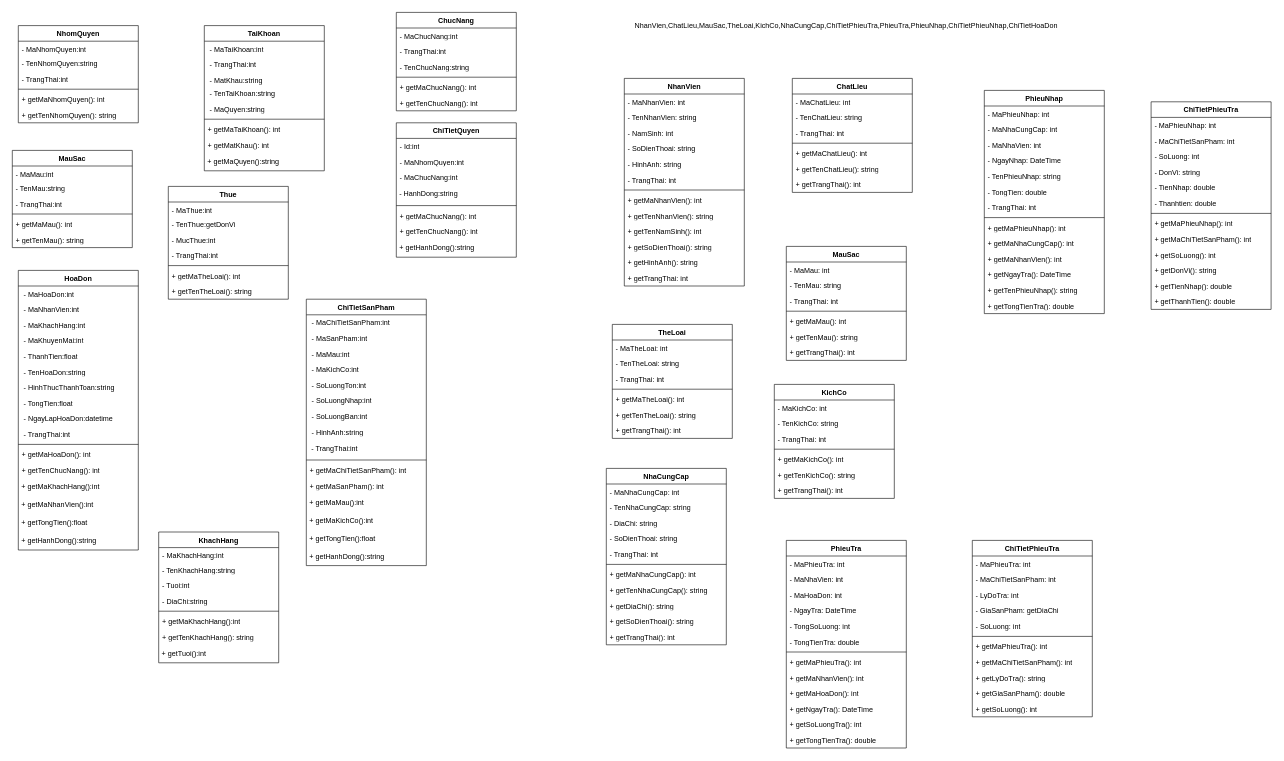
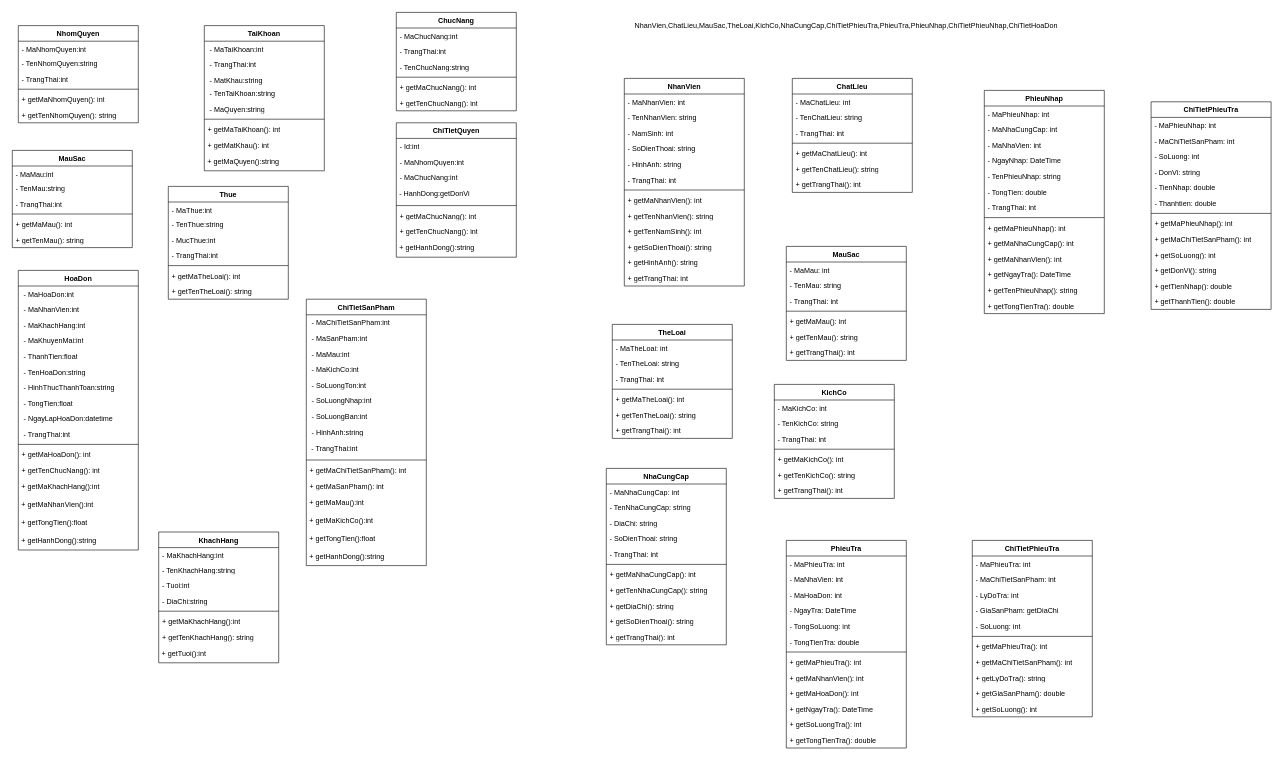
node "- HanhDong:string": label "- HanhDong:string" -> "- HanhDong:getDonVi"
node "- TenThue:getDonVi": label "- TenThue:getDonVi" -> "- TenThue:string"
